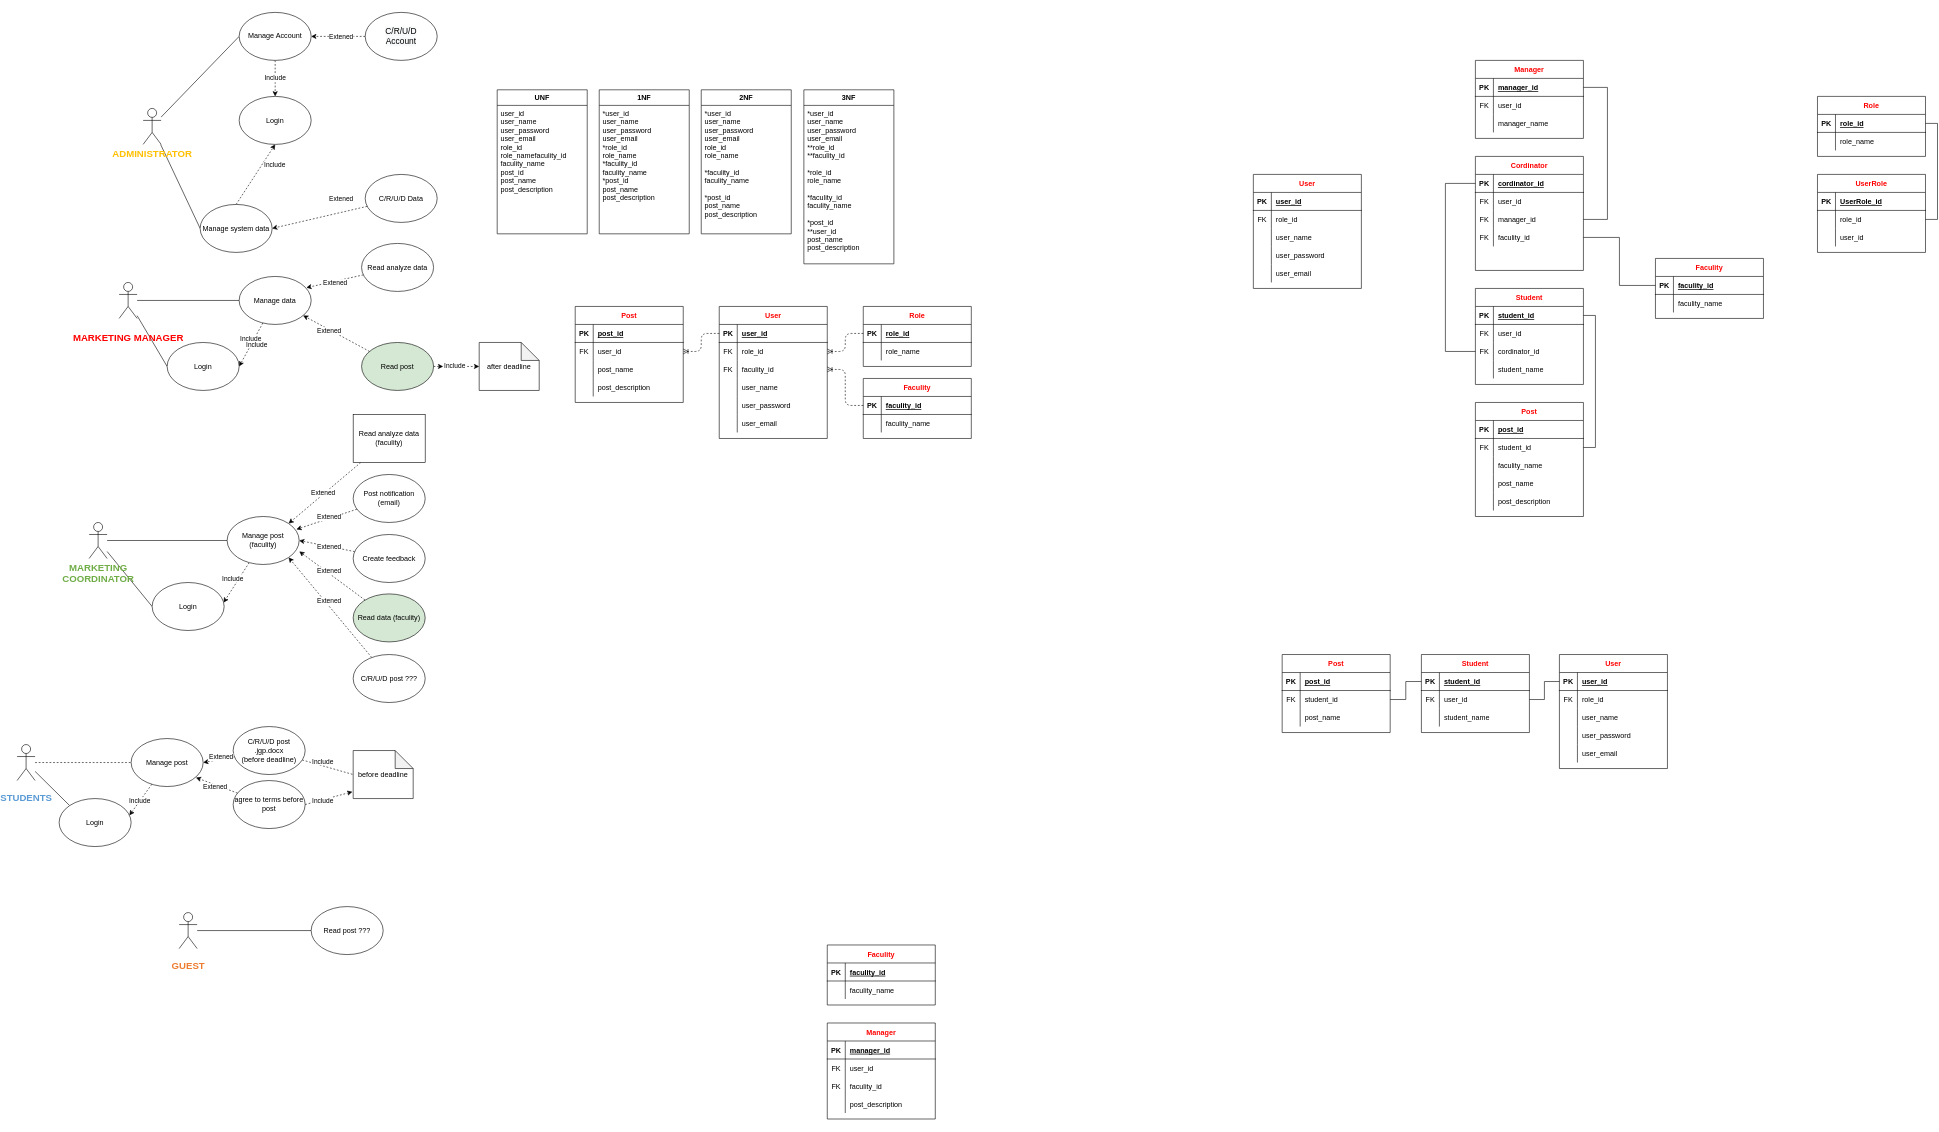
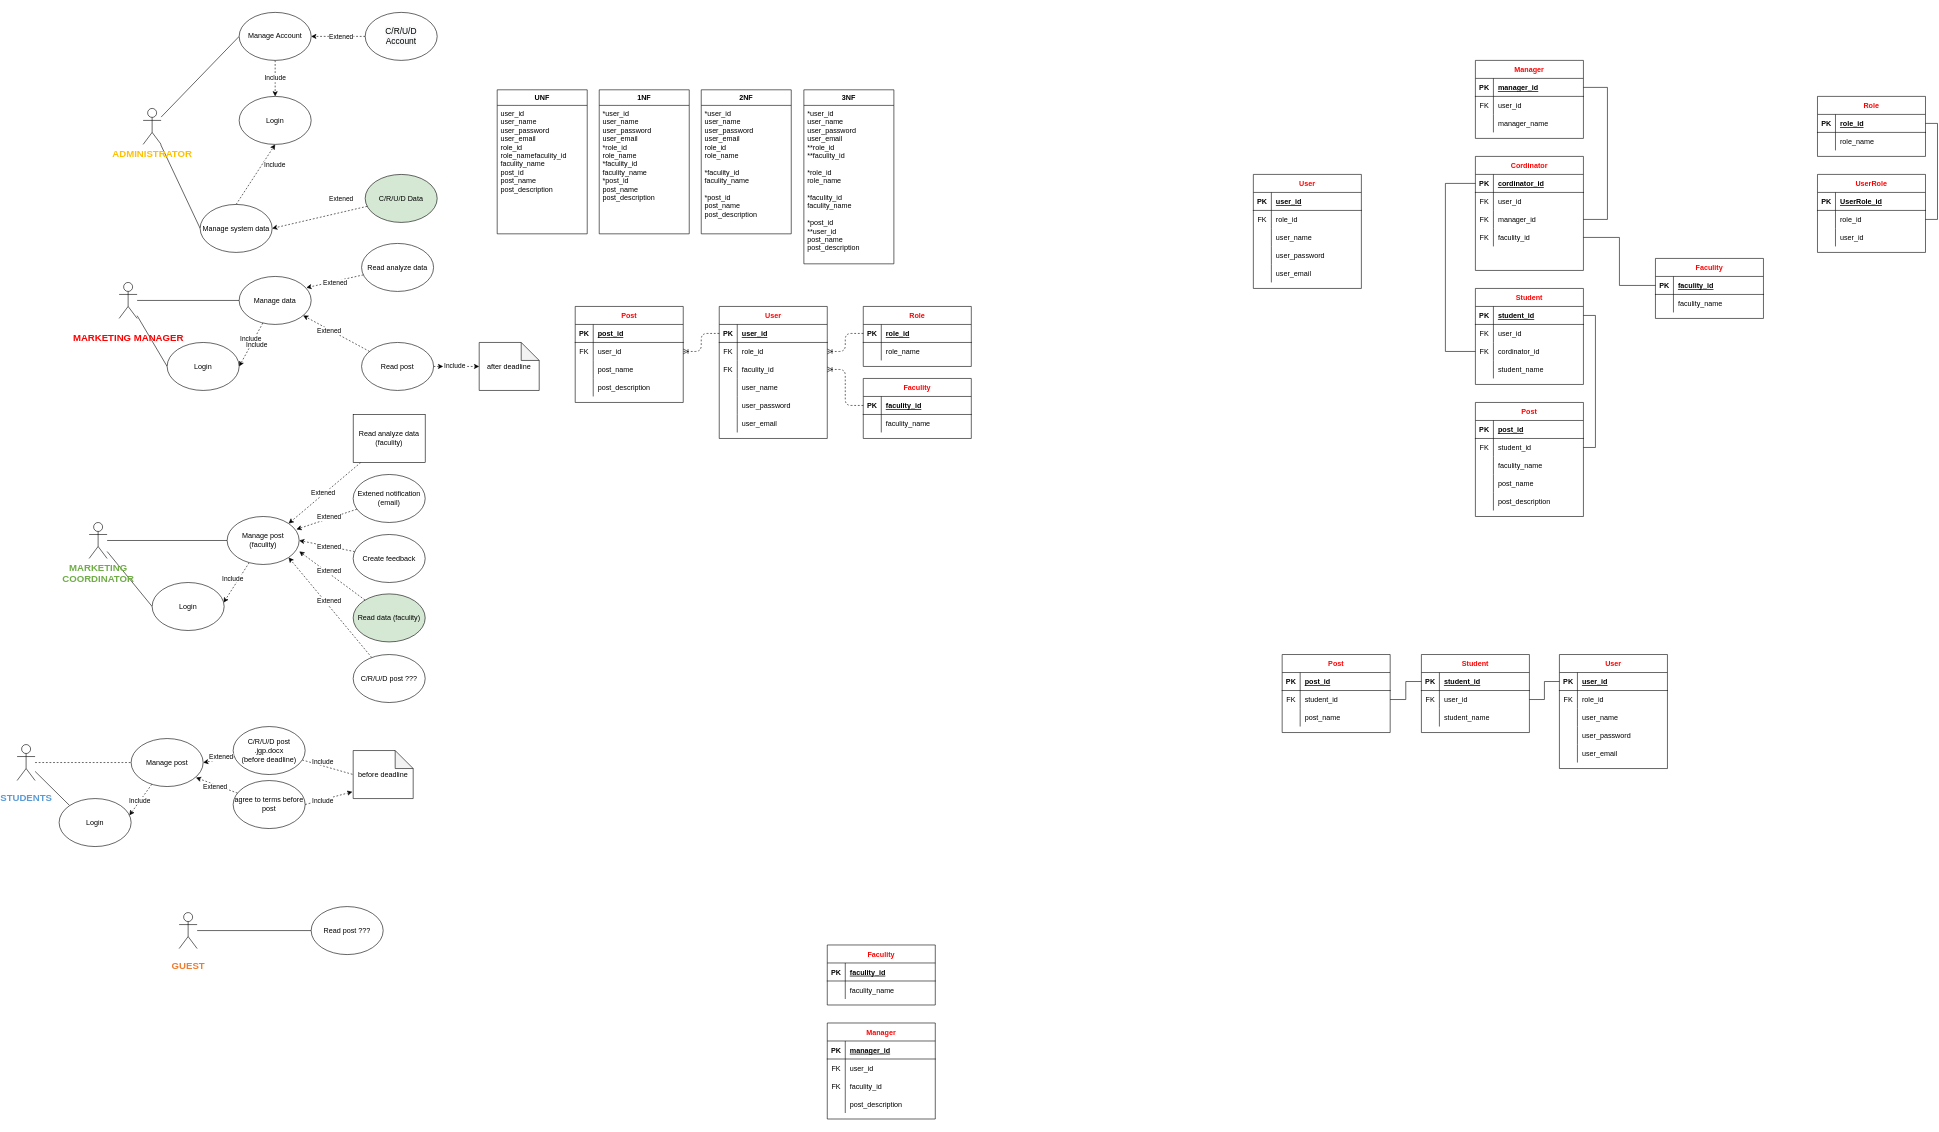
node "C/R/U/D Data": fillcolor #ffffff -> #d5e8d4
node "Read post": fillcolor #d5e8d4 -> #ffffff
node "Post notification (email)": label "Post notification (email)" -> "Extened notification (email)"
